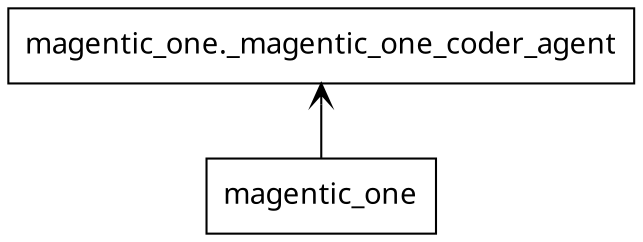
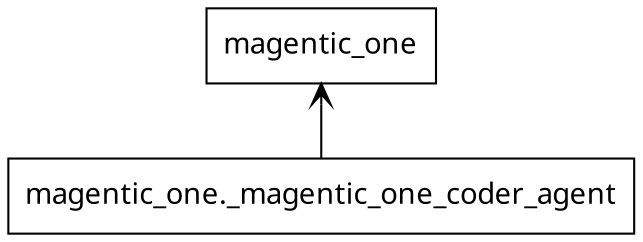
edge "magentic_one" -> "magentic_one._magentic_one_coder_agent": reversed
